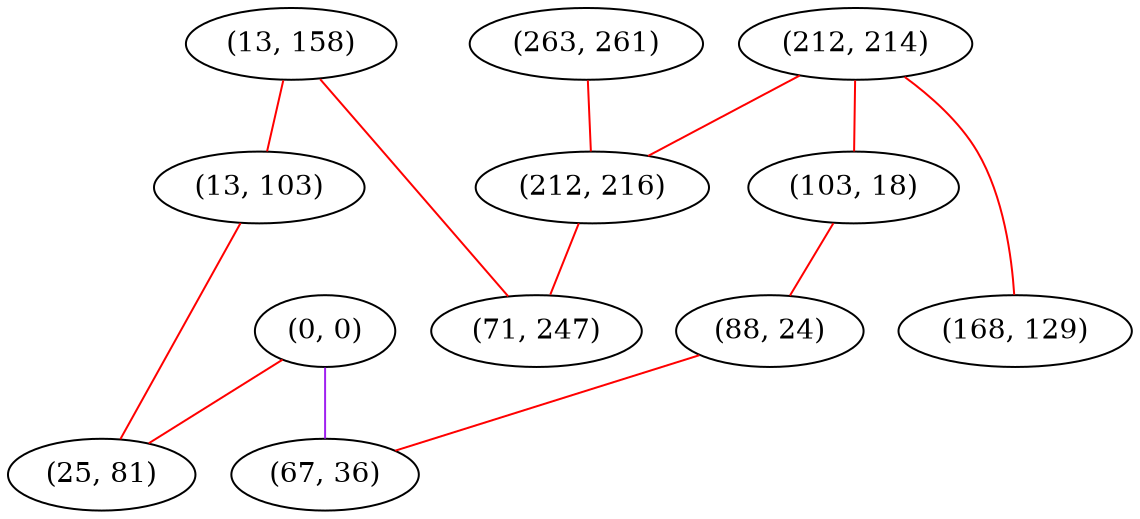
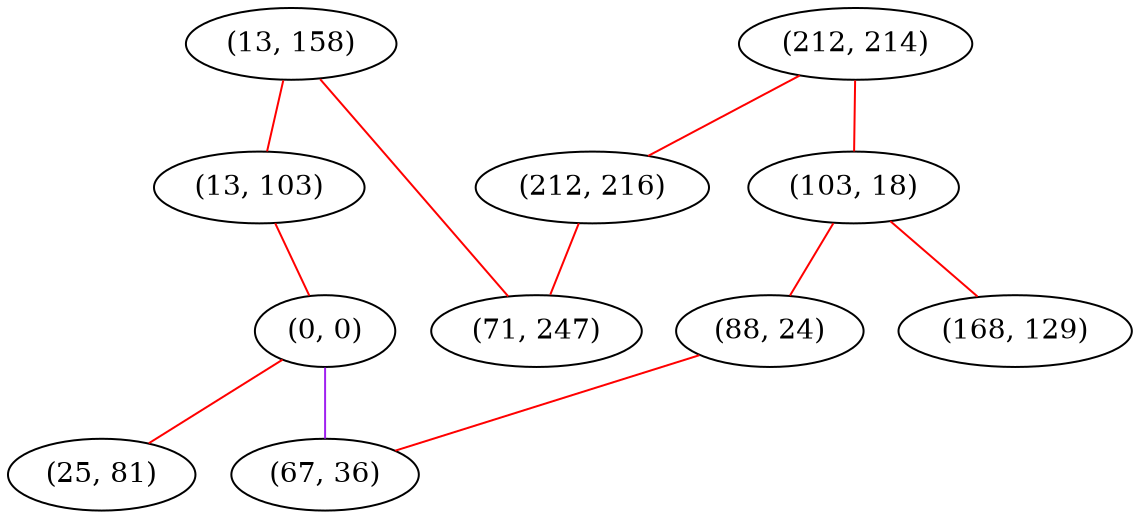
node "(263, 261)": removed
edge "(212, 214)" -- "(168, 129)": now "(103, 18)" -- "(168, 129)"
edge "(13, 103)" -- "(25, 81)": now "(13, 103)" -- "(0, 0)"
